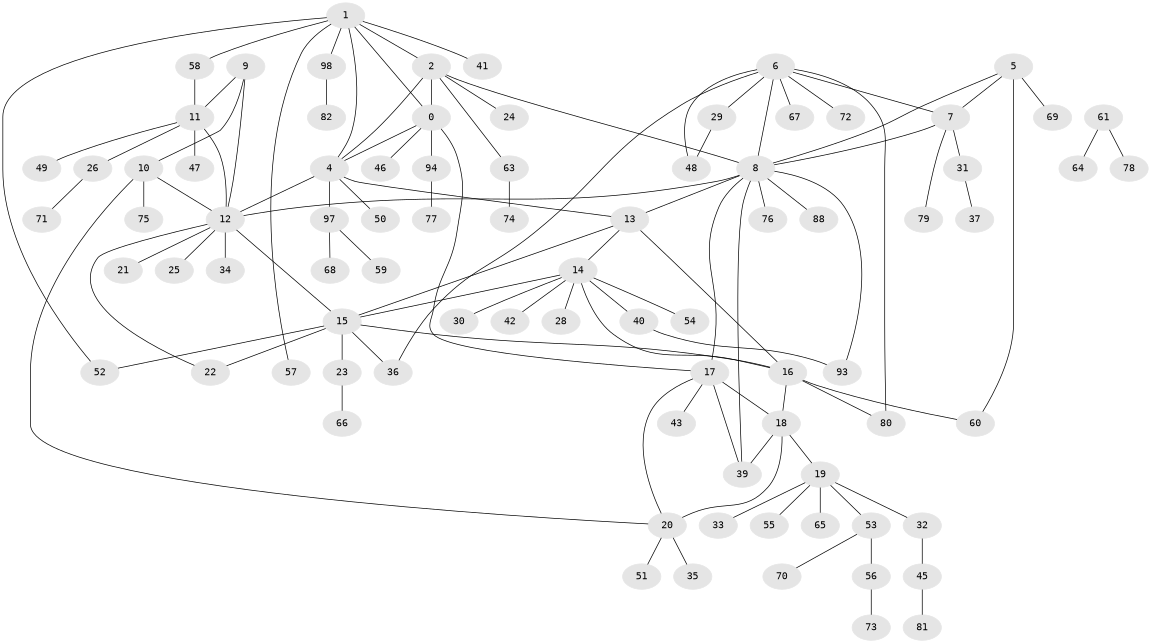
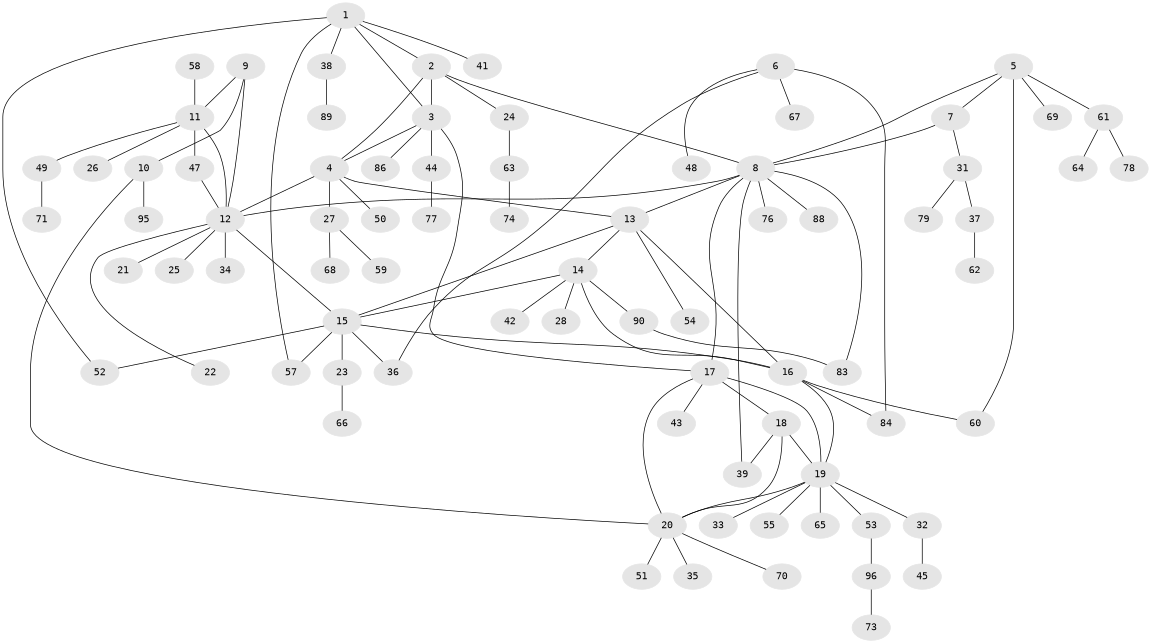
edge "1" -- "58": removed
node "98": label "98" -> "38"
edge "5" -- "61": added
edge "6" -- "7": removed
edge "1" -- "4": removed
node "82": label "82" -> "89"
node "0": label "0" -> "3"
edge "2" -- "63": now "24" -- "63"
node "29": removed
edge "6" -- "8": removed
node "72": removed
edge "7" -- "79": now "31" -- "79"
node "46": label "46" -> "86"
node "94": label "94" -> "44"
edge "26" -- "71": now "49" -- "71"
edge "10" -- "12": now "47" -- "12"
node "75": label "75" -> "95"
node "97": label "97" -> "27"
node "62": added
edge "14" -- "54": now "13" -- "54"
node "30": removed
node "40": label "40" -> "90"
edge "15" -- "22": now "15" -- "57"
node "93": label "93" -> "83"
edge "16" -- "18": now "16" -- "19"
edge "17" -- "39": now "17" -- "19"
node "80": label "80" -> "84"
edge "19" -- "20": added
edge "53" -- "70": now "20" -- "70"
node "56": label "56" -> "96"
node "81": removed
